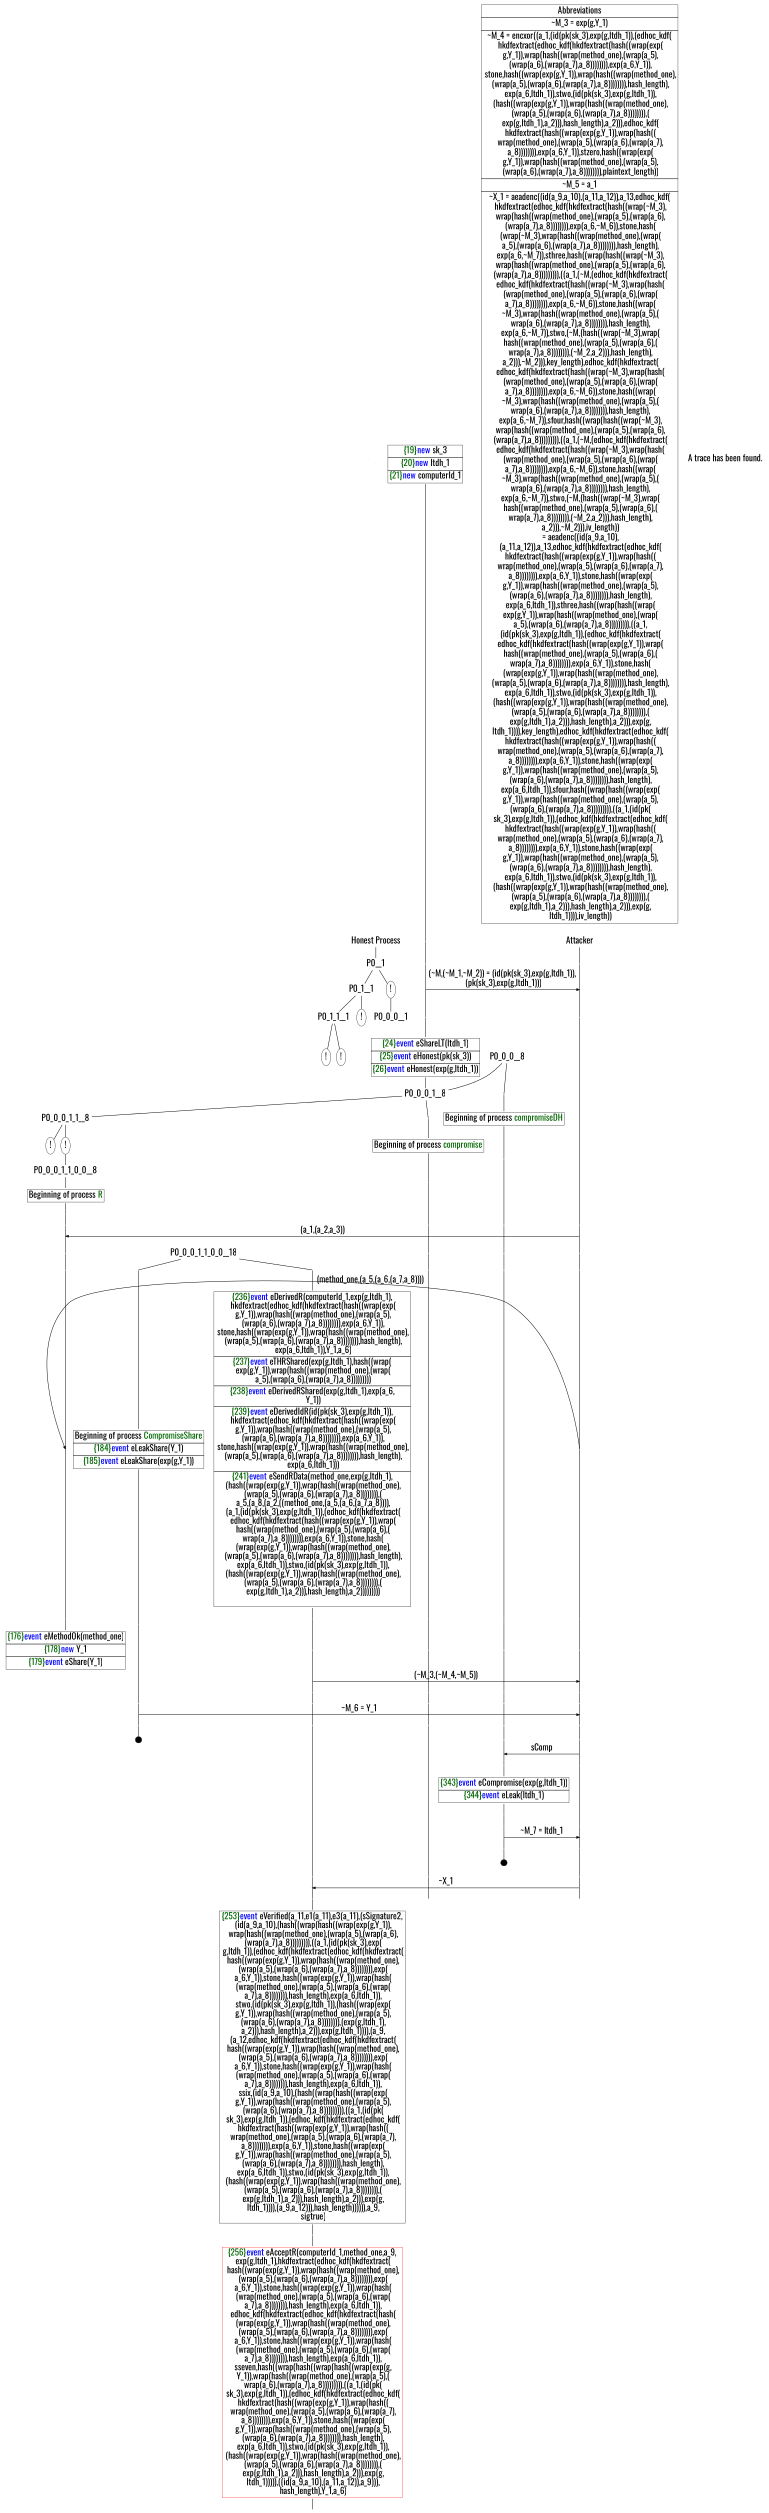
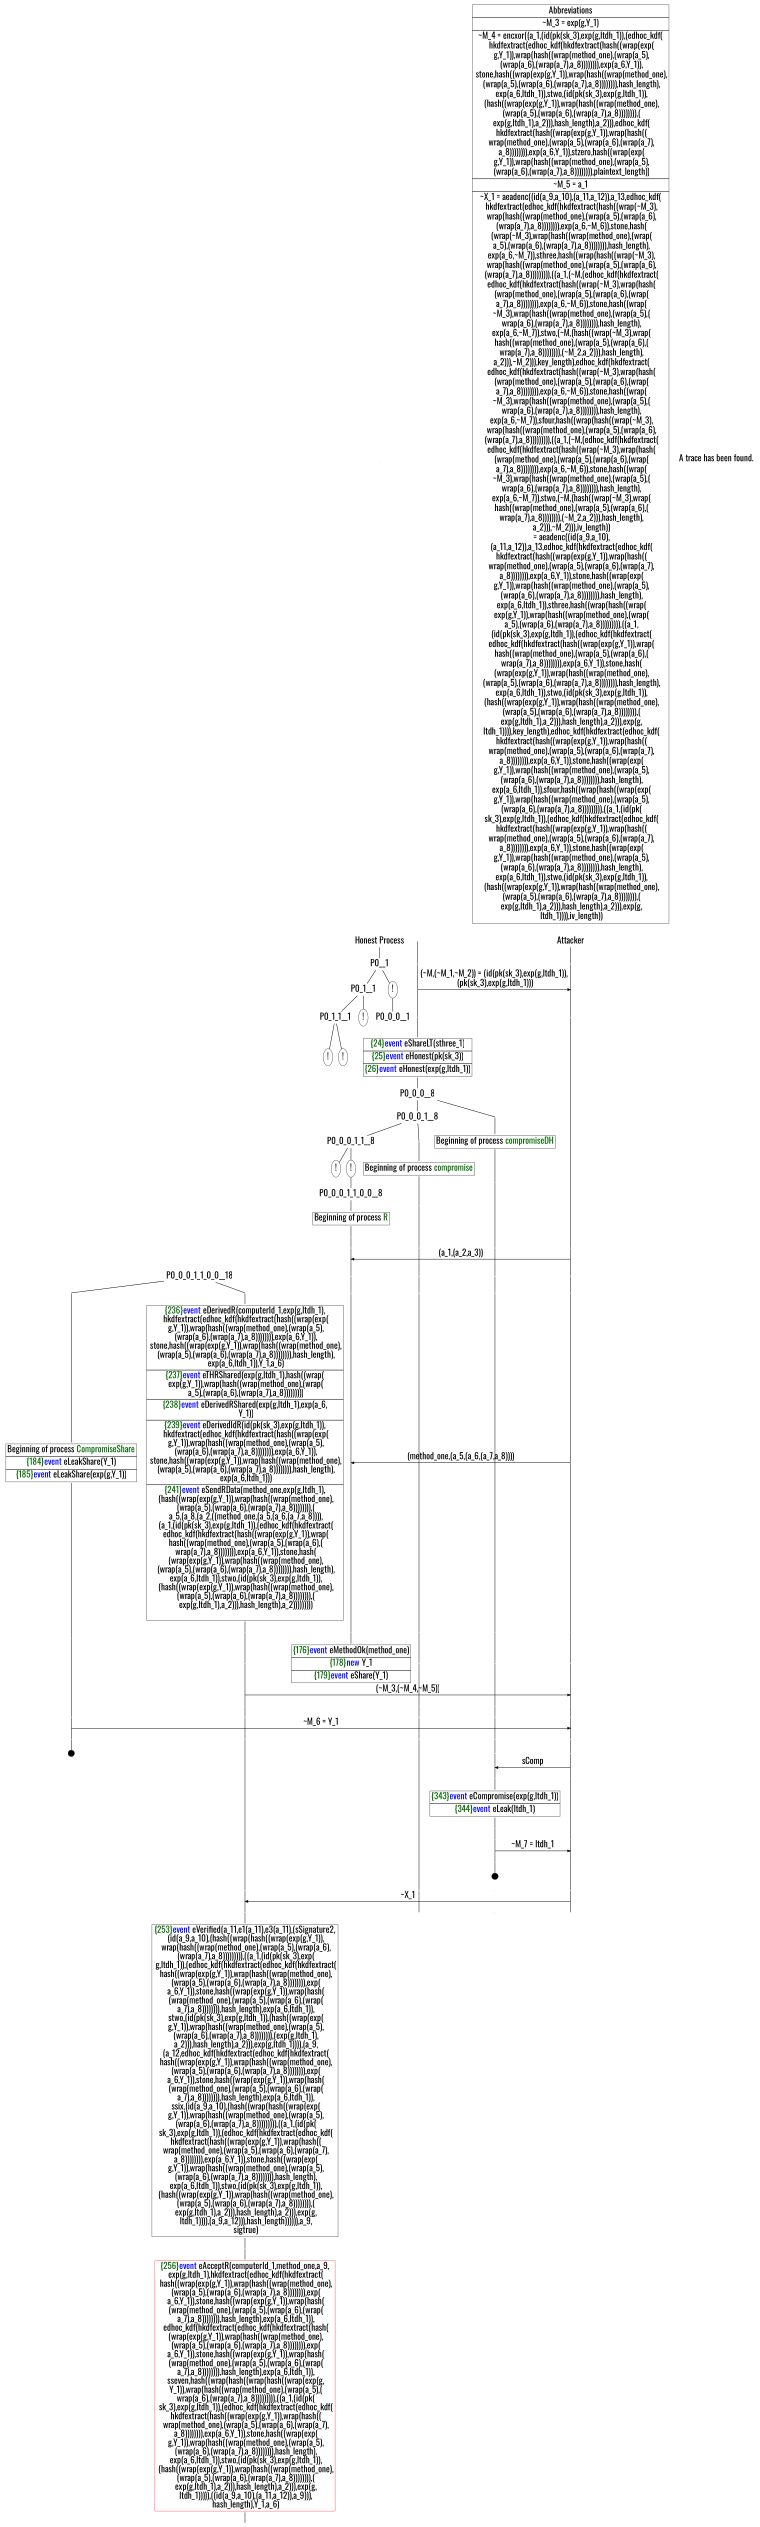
node "{19}": removed
node "{24}": text "eShareLT(ltdh_1)" -> "eShareLT(sthree_1)"
edge "{24}" -- "P0_0_0_1__8": now "{24}" -- "P0_0_0__8"
